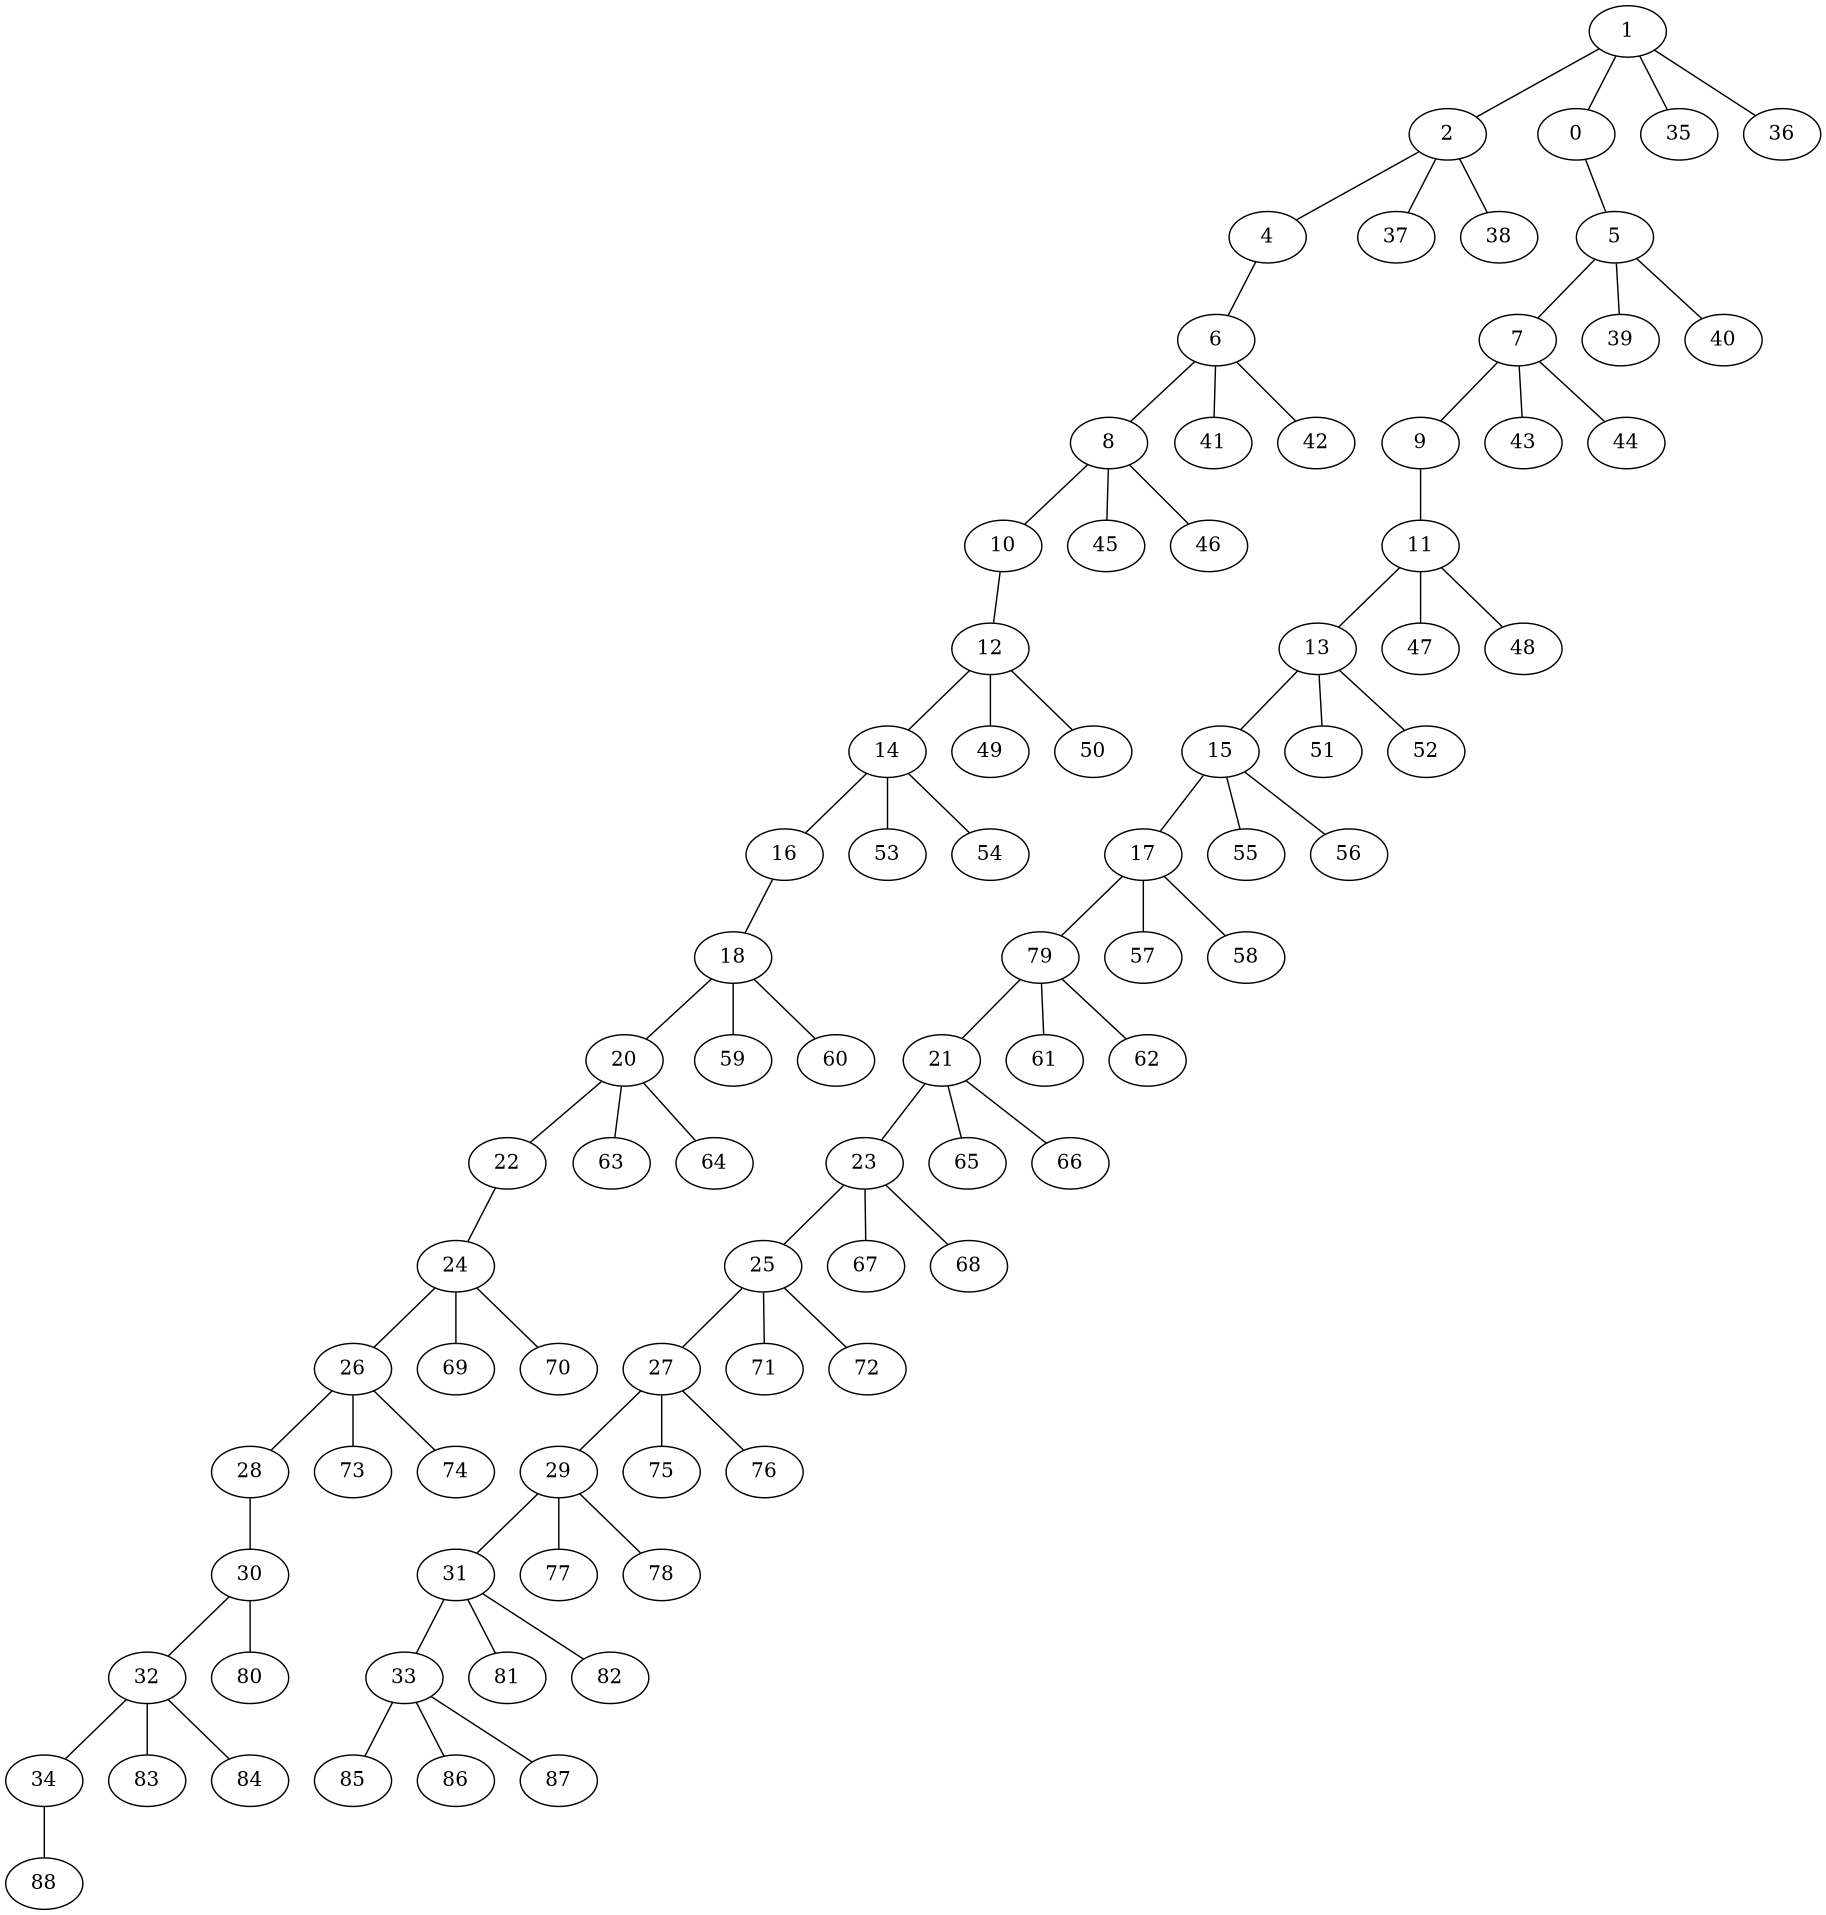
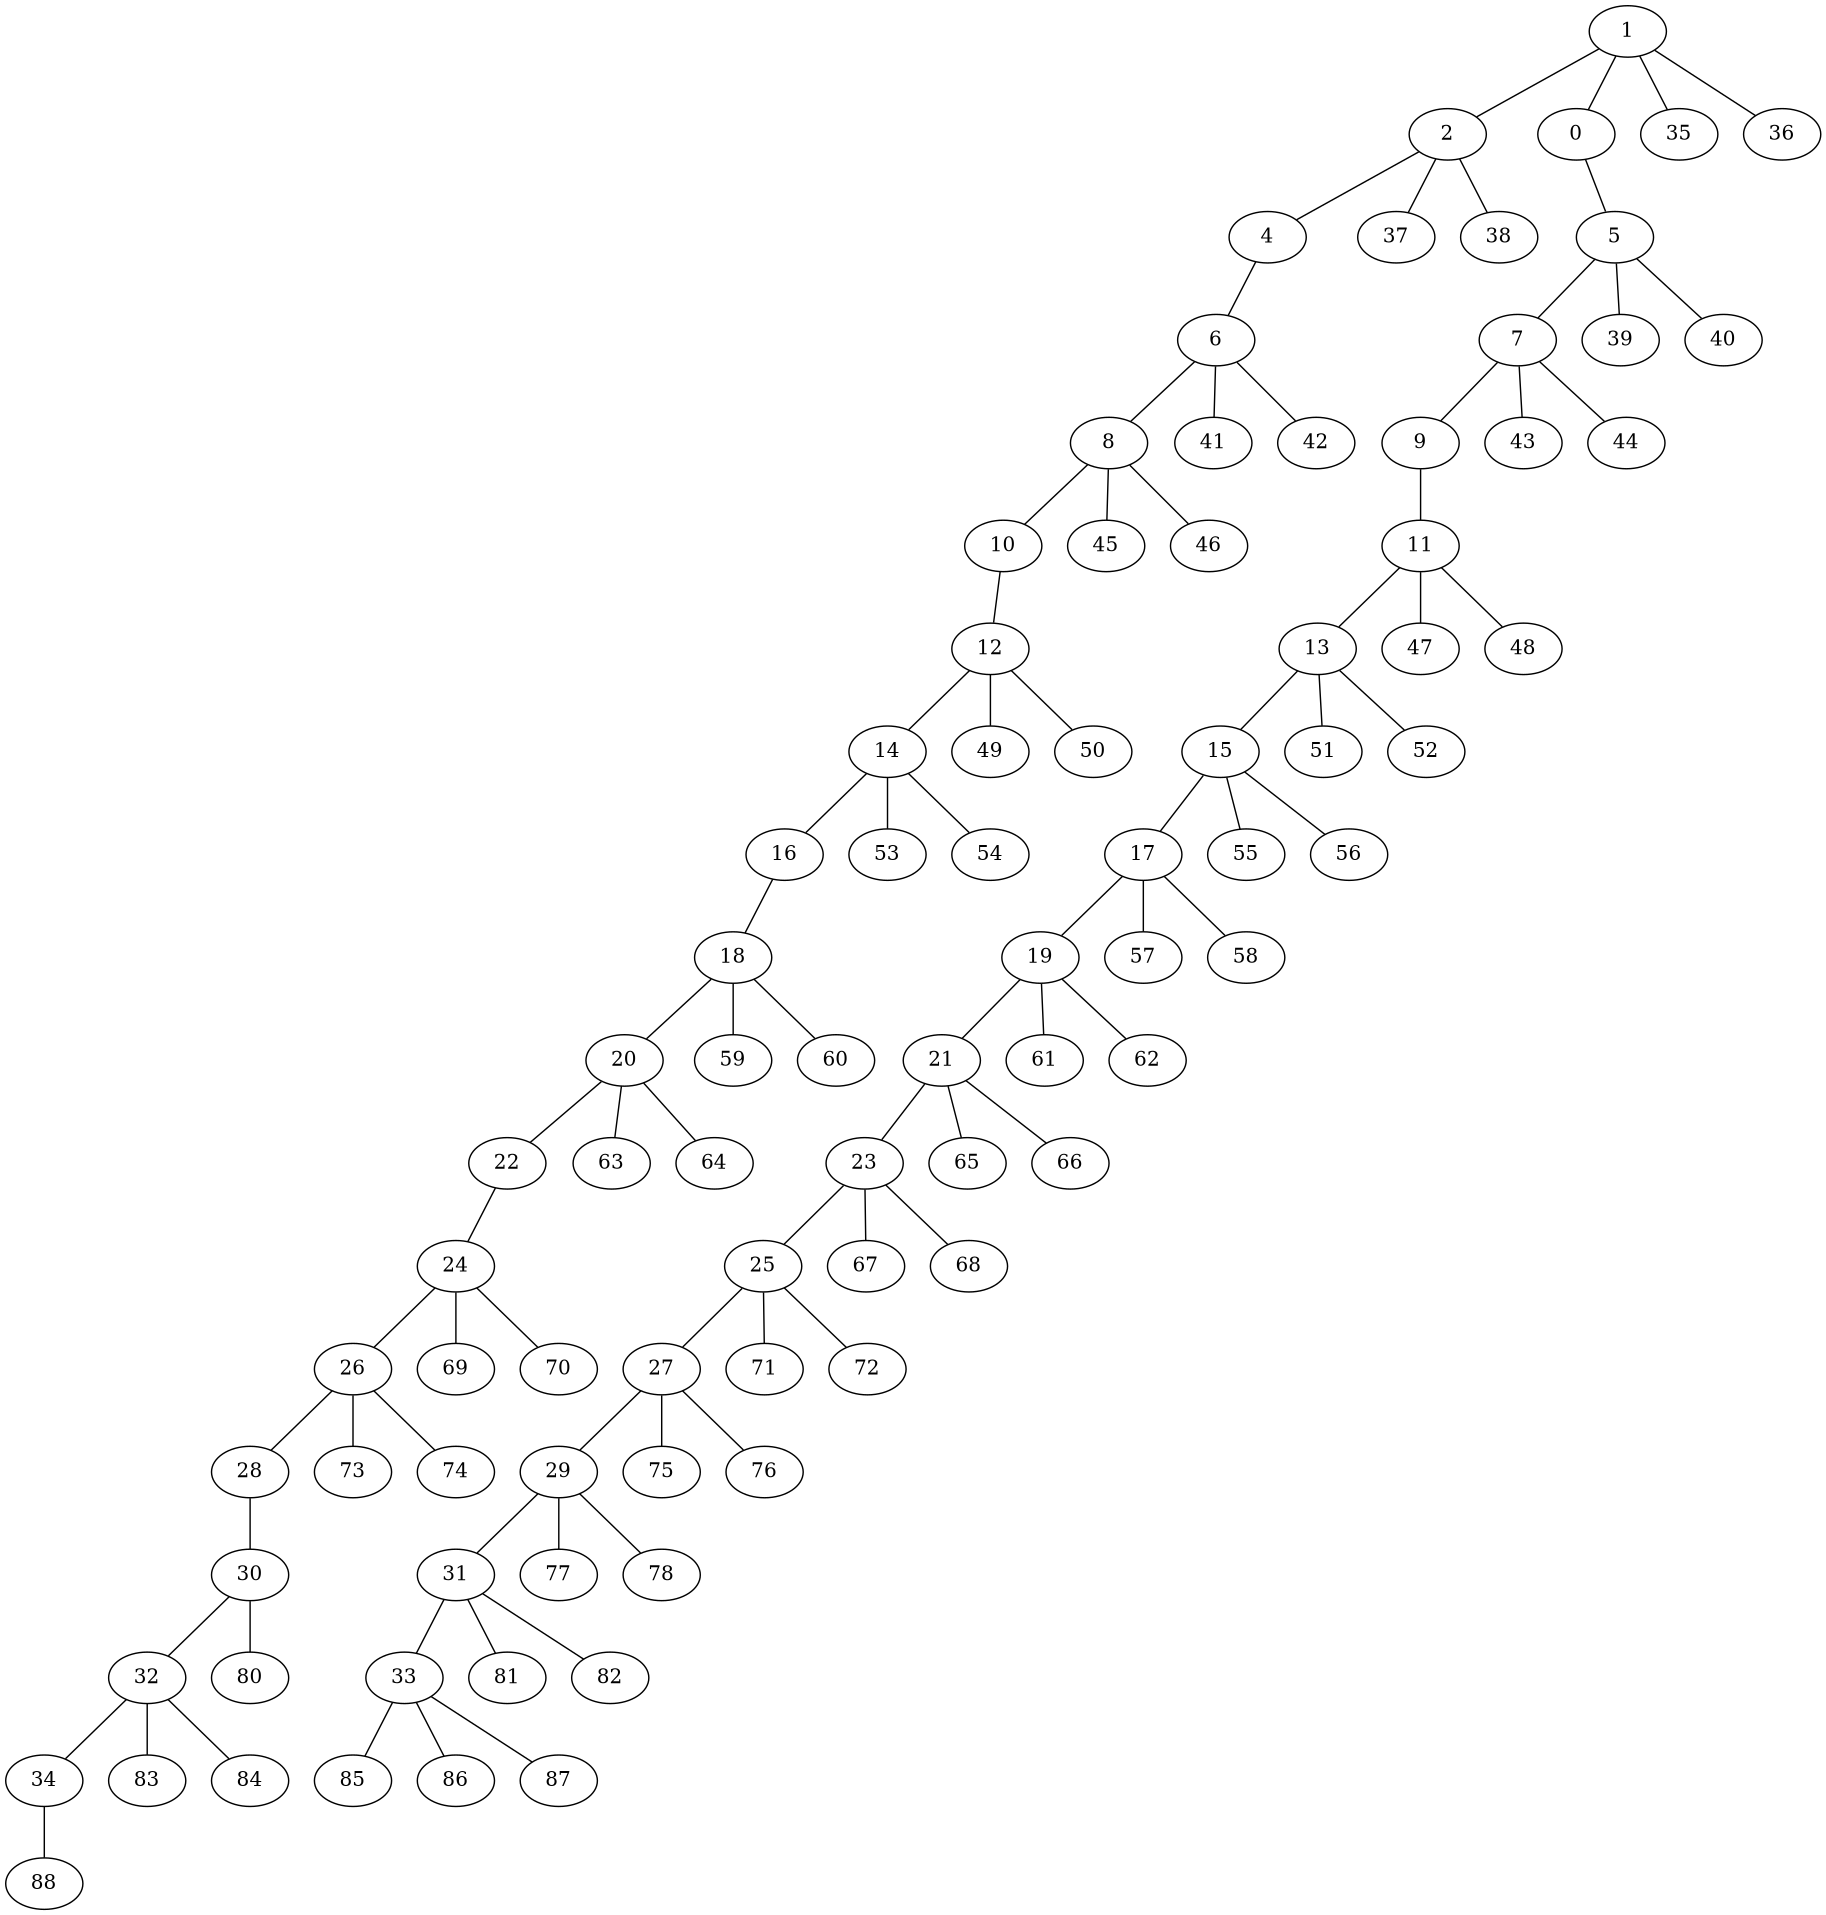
node "79": label "79" -> "19"
